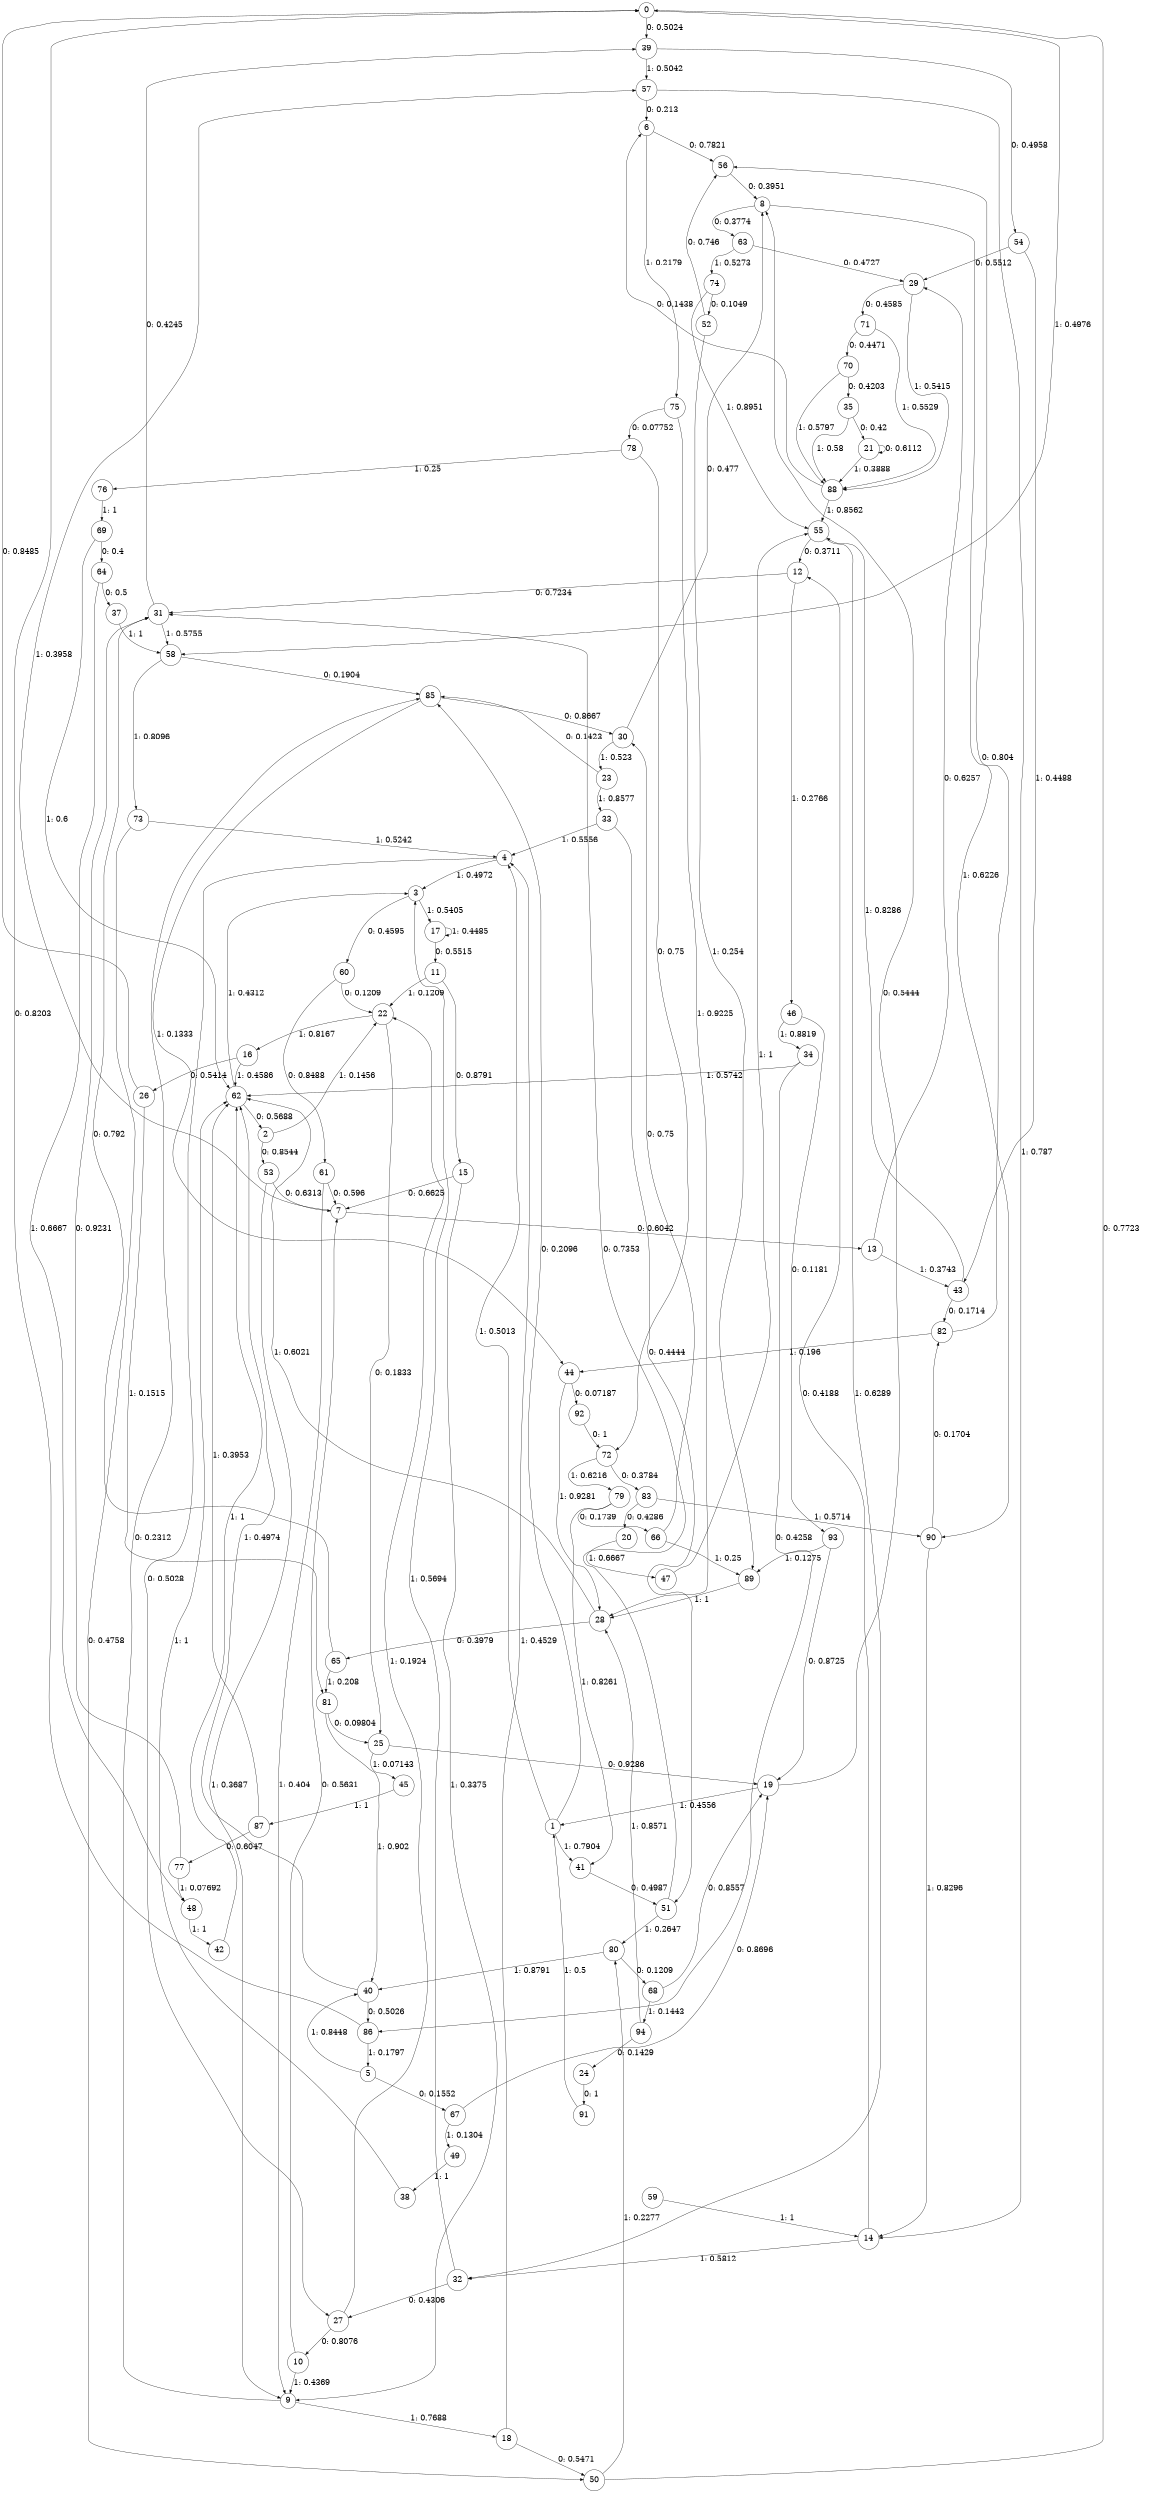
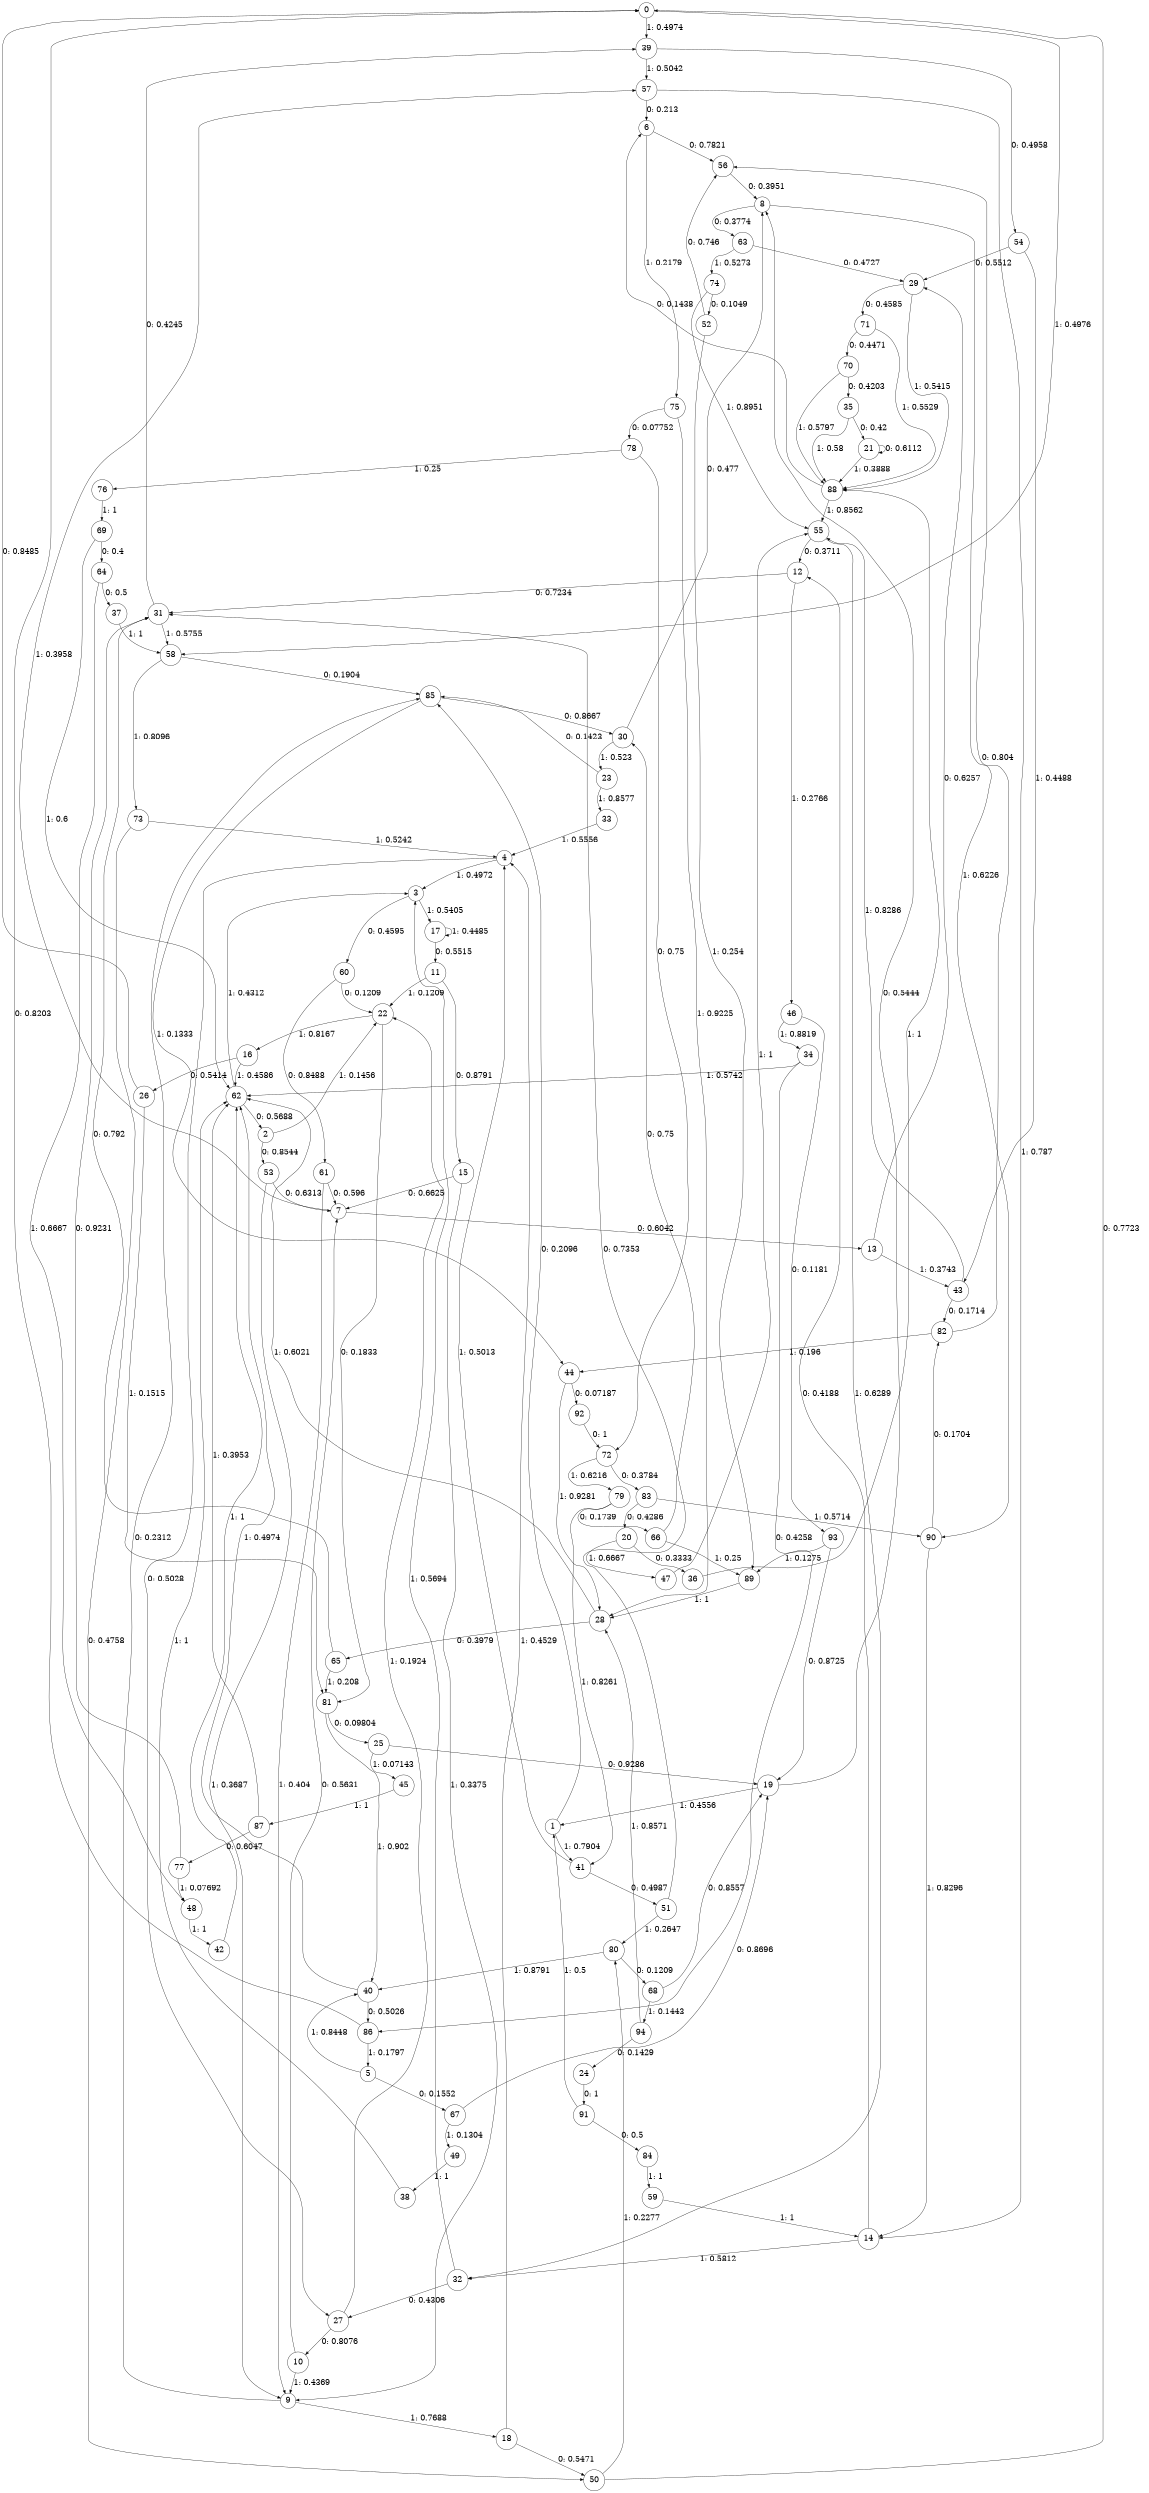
edge "0" -> "39": label "0: 0.5024   " -> "1: 0.4974   "
edge "1" -> "4": now "41" -> "4"
edge "22" -> "25": now "22" -> "81"
edge "33" -> "51": removed, label "0: 0.4444"
node "36": added
node "84": added
